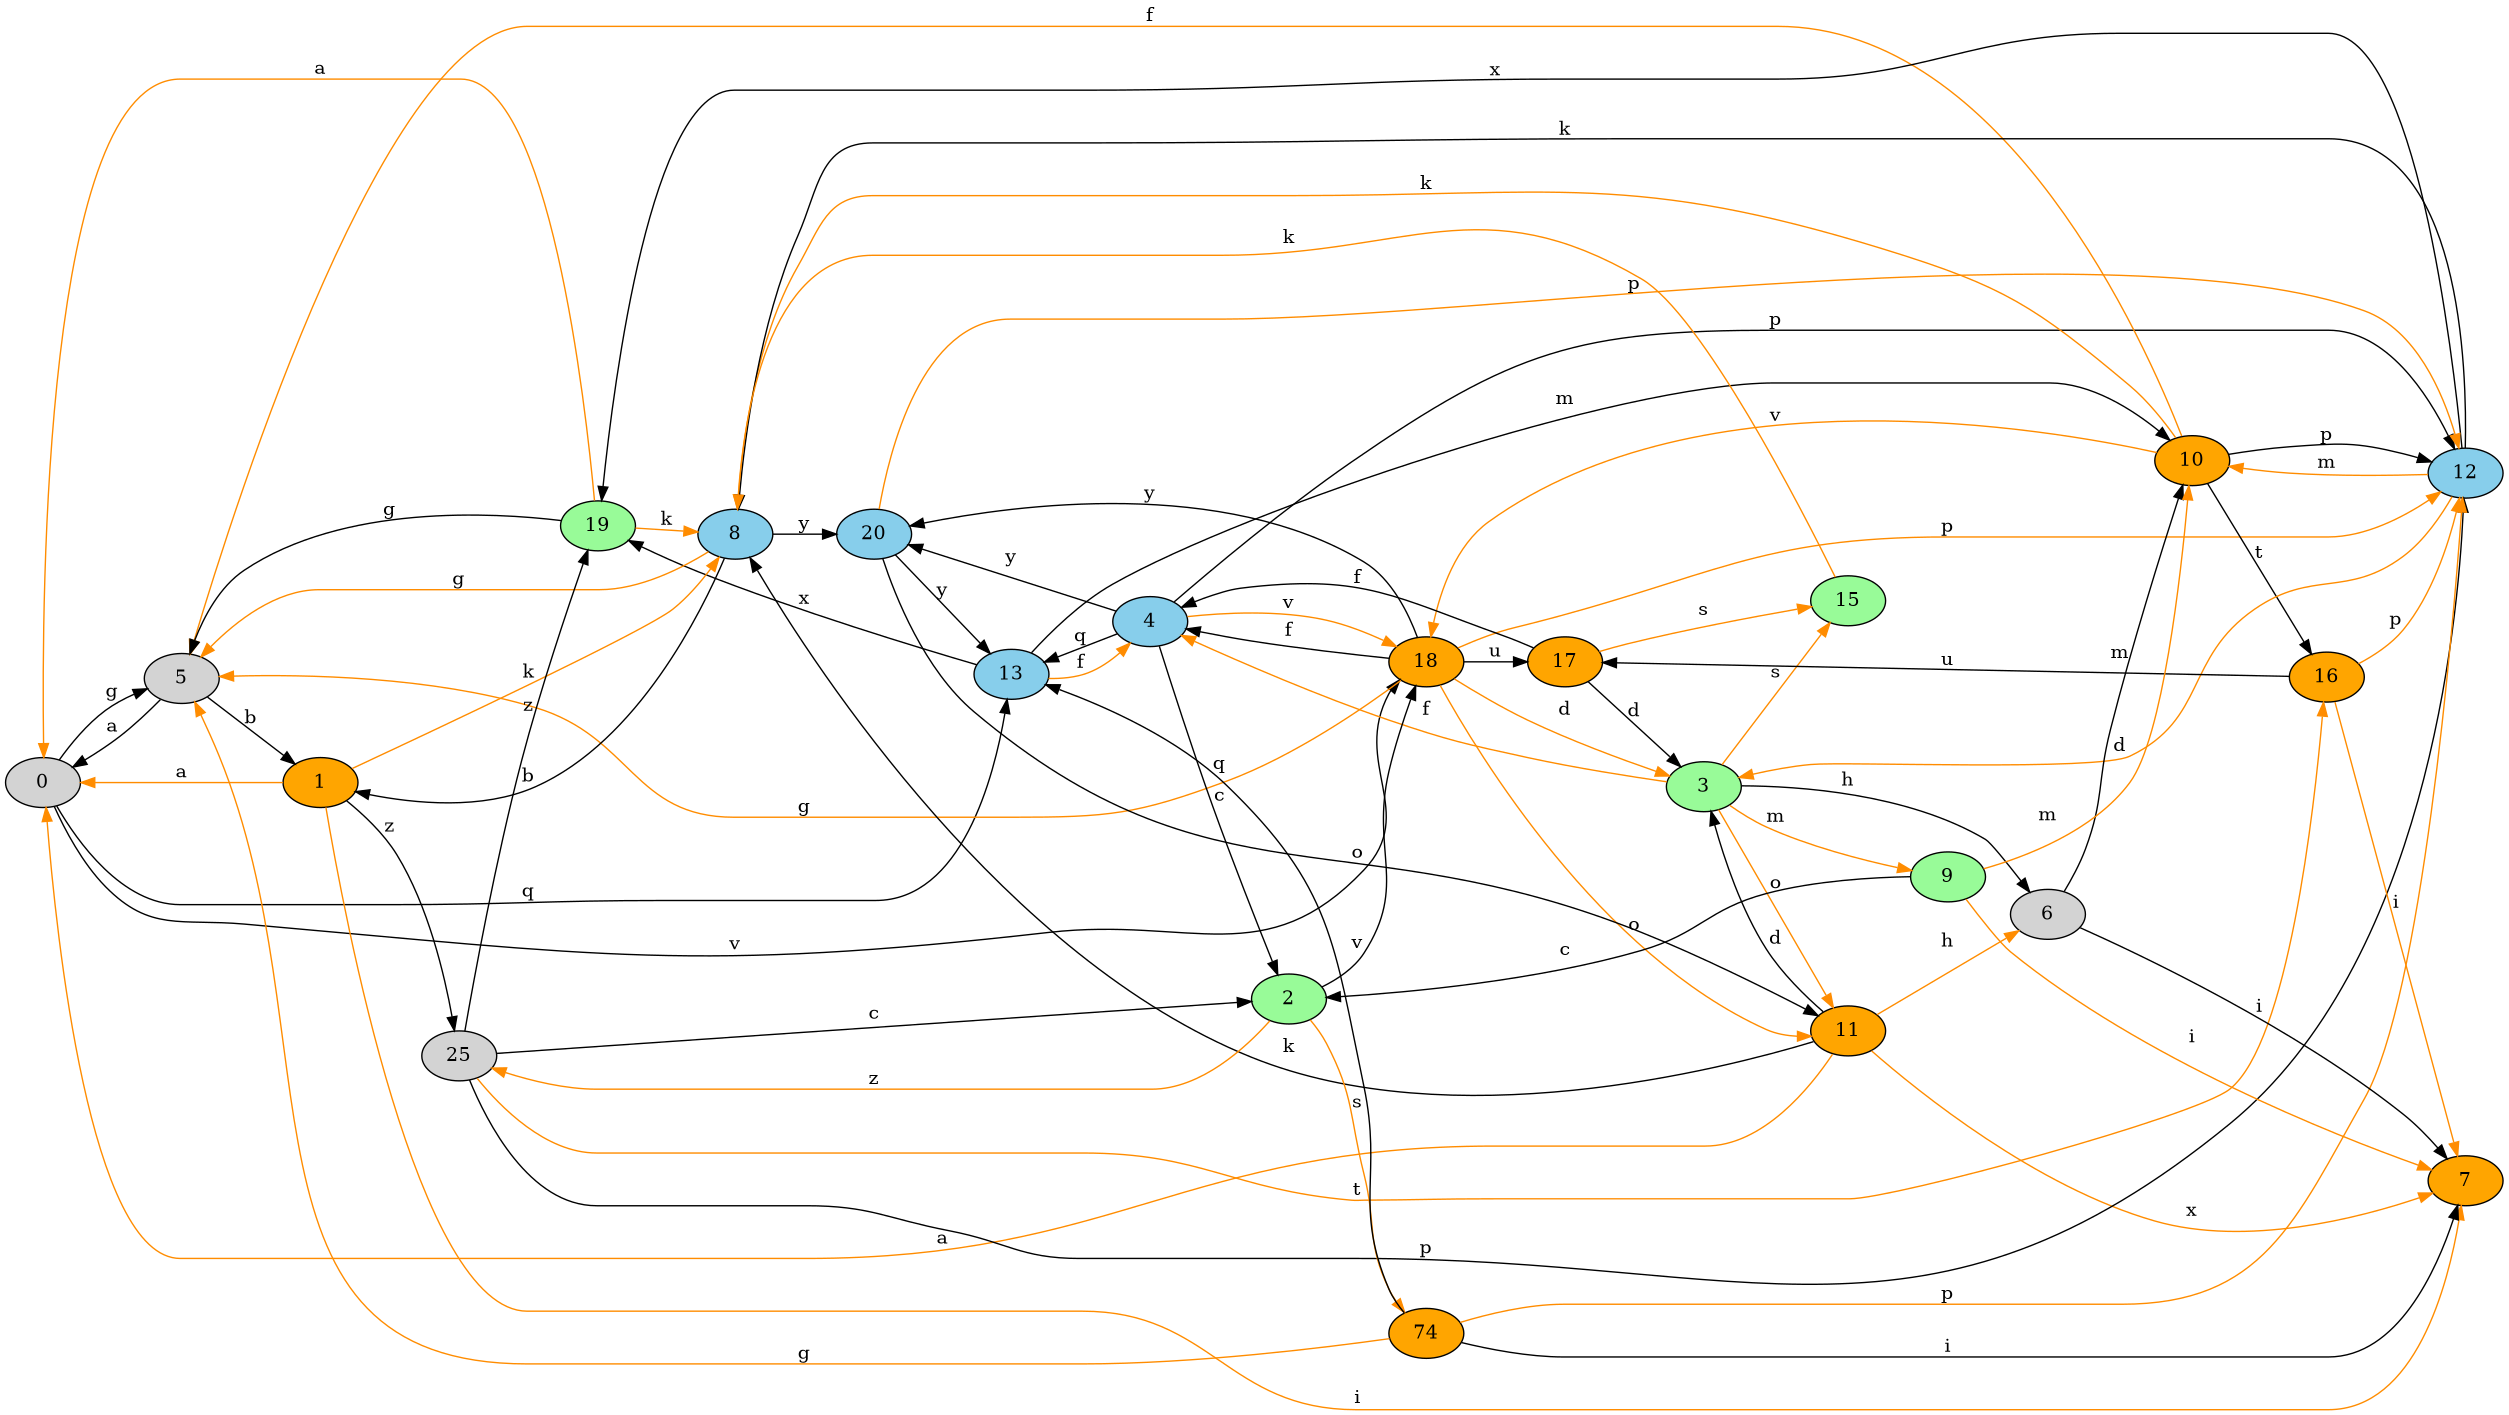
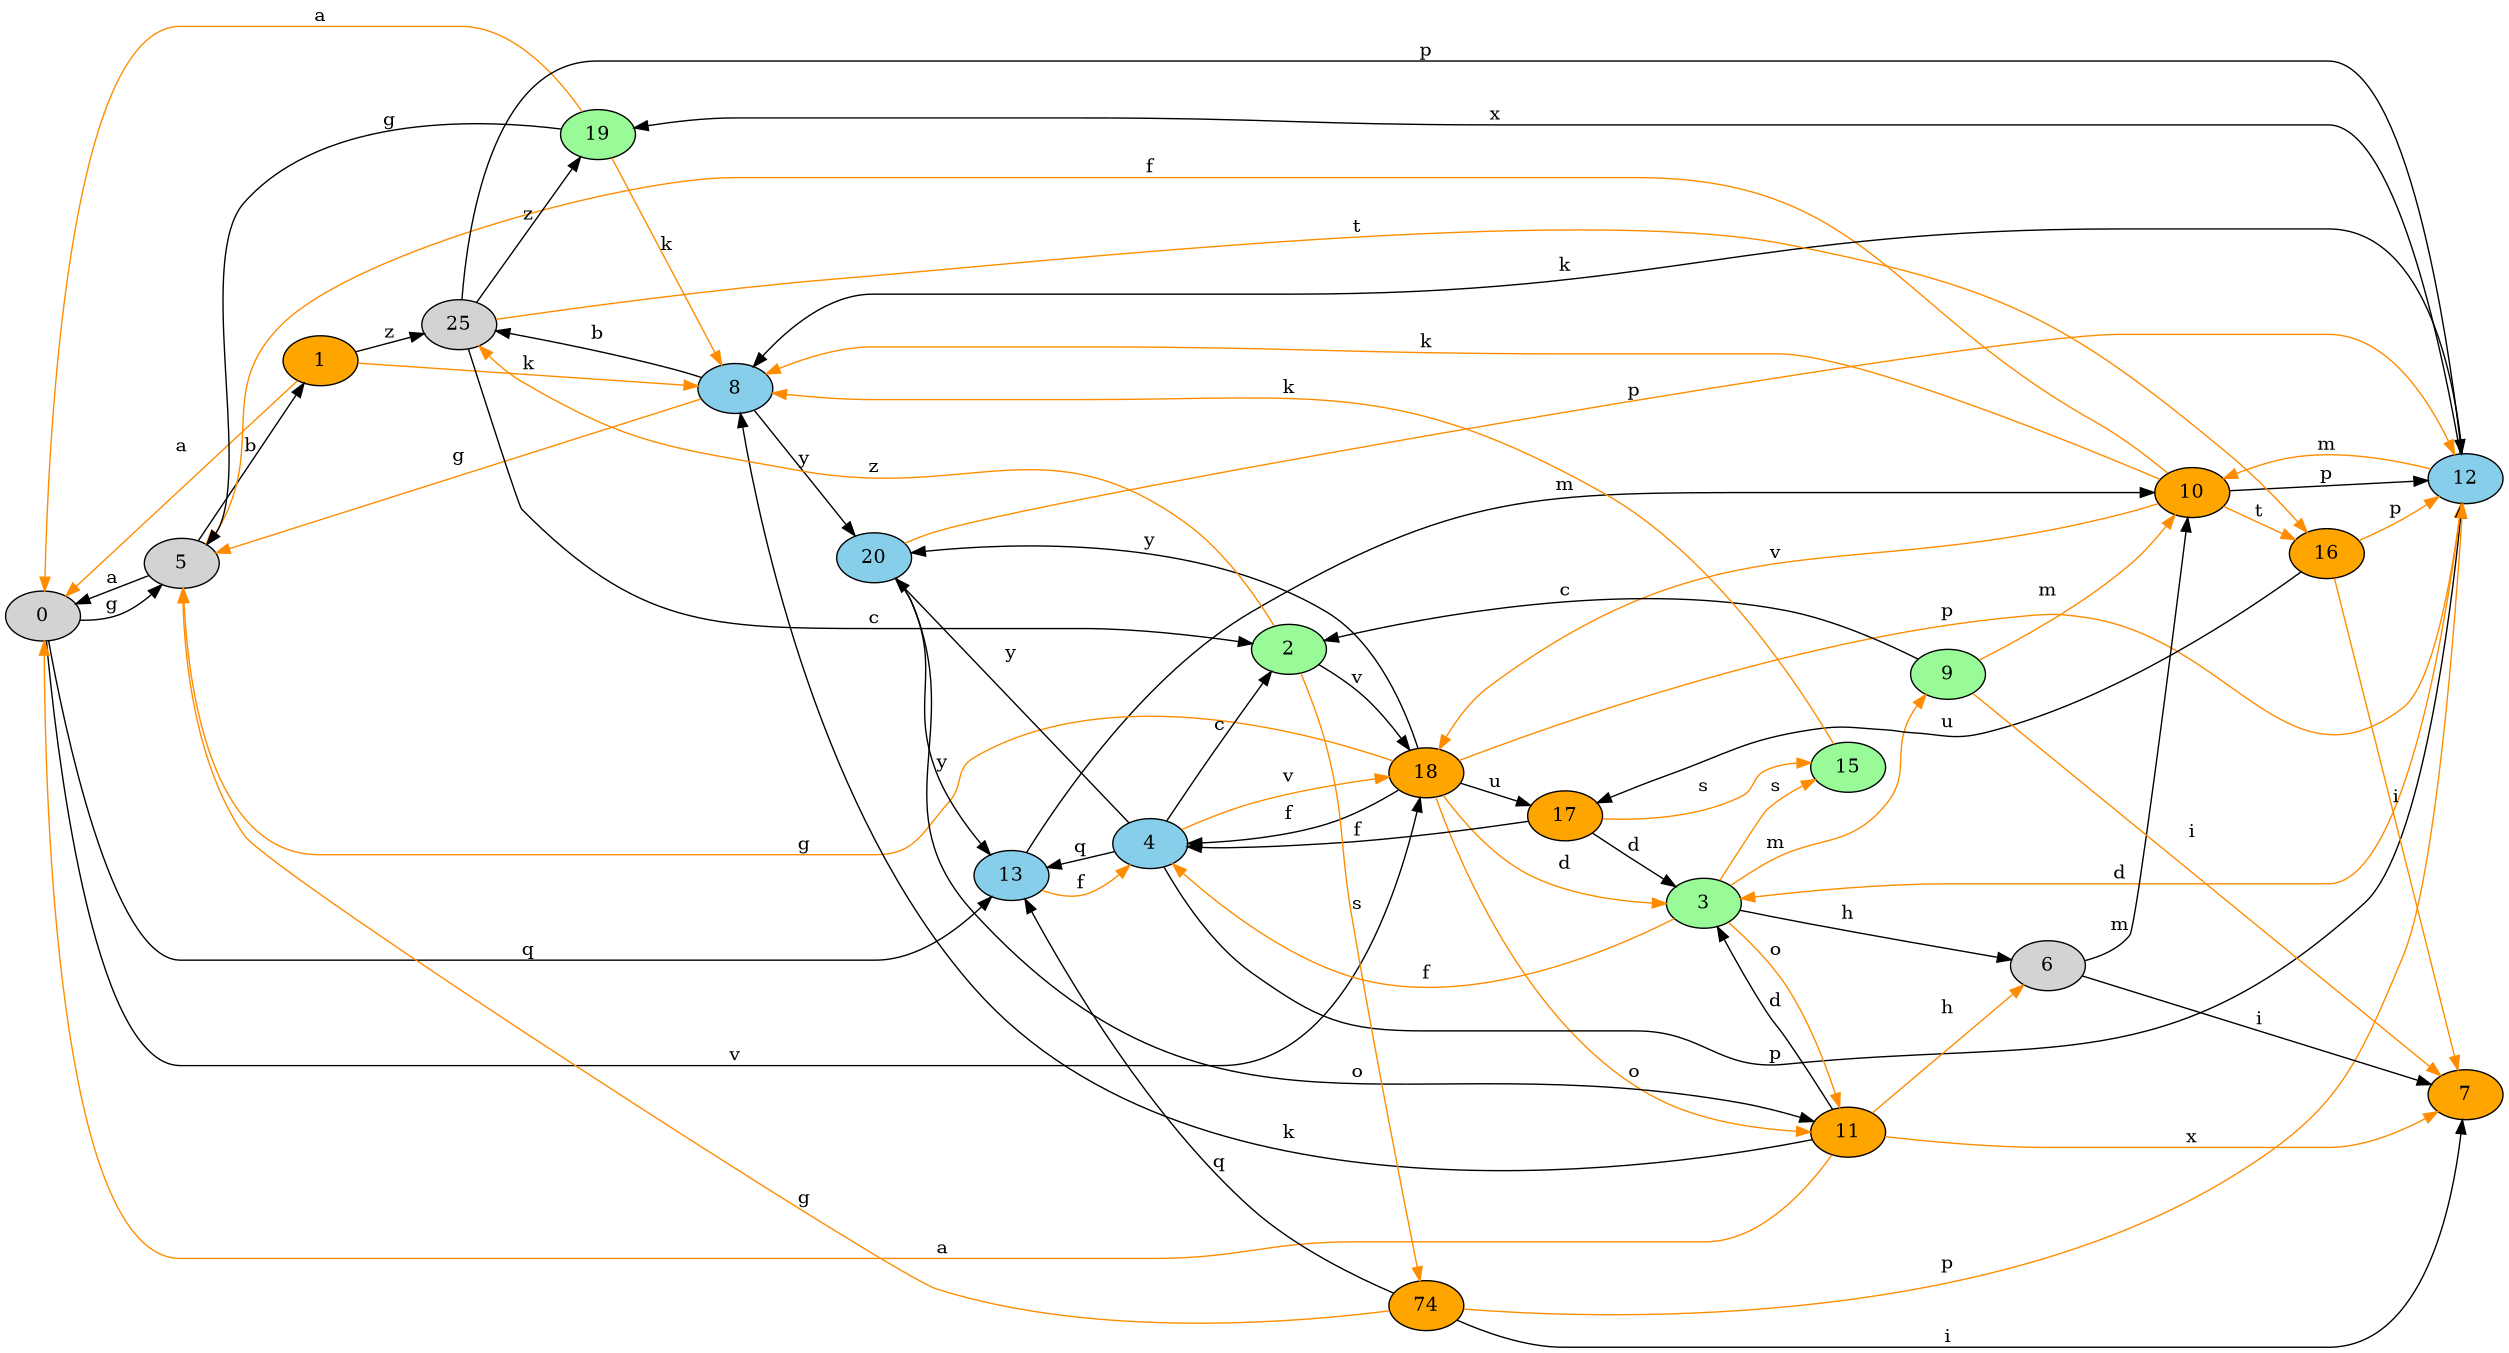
edge "10" -> "16": color black -> darkorange
edge "13" -> "19": removed, label "x"
edge "8" -> "1": now "8" -> "25"
edge "1" -> "7": removed, label "i"
